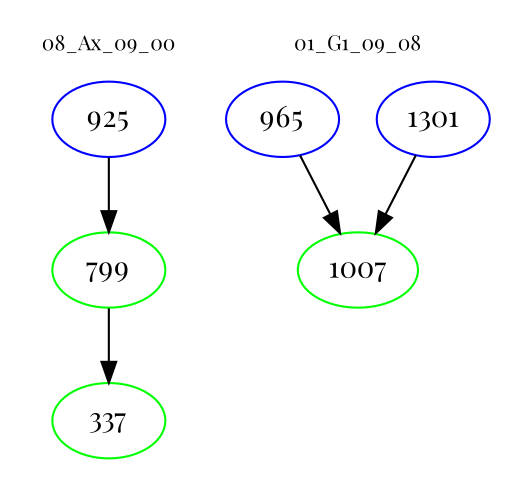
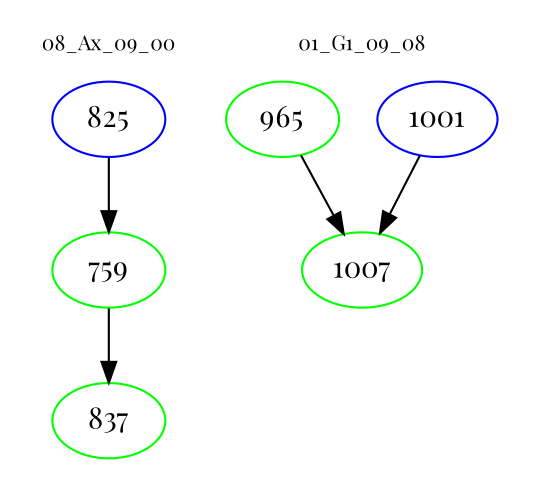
node "925": label "925" -> "825"
node "965": color blue -> green
node "1301": label "1301" -> "1001"
node "799": label "799" -> "759"
node "337": label "337" -> "837"
